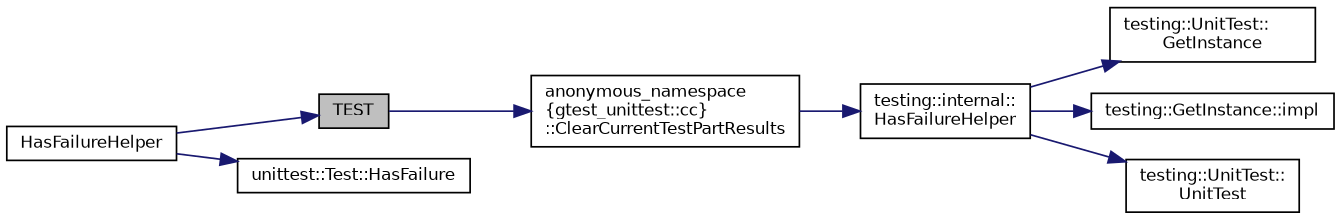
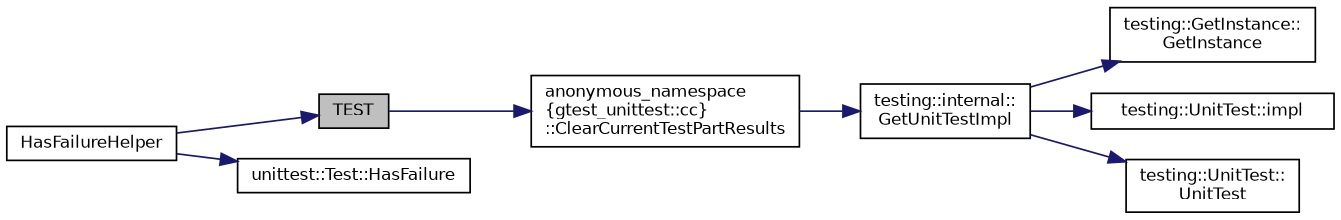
node "testing::UnitTest:: GetInstance": label "testing::UnitTest:: GetInstance" -> "testing::GetInstance:: GetInstance"
node "testing::internal:: HasFailureHelper": label "testing::internal:: HasFailureHelper" -> "testing::internal:: GetUnitTestImpl"
node "testing::GetInstance::impl": label "testing::GetInstance::impl" -> "testing::UnitTest::impl"
